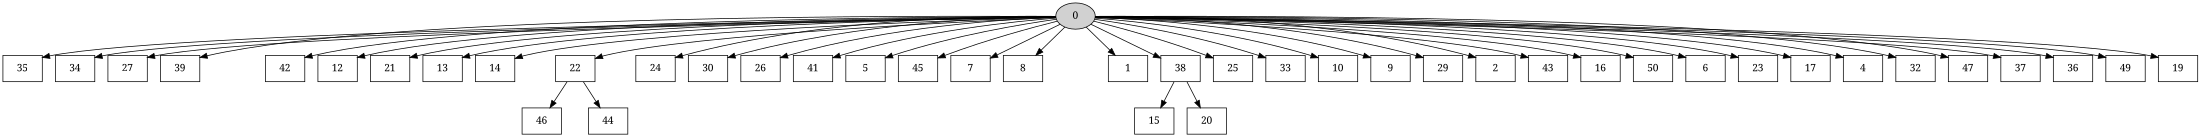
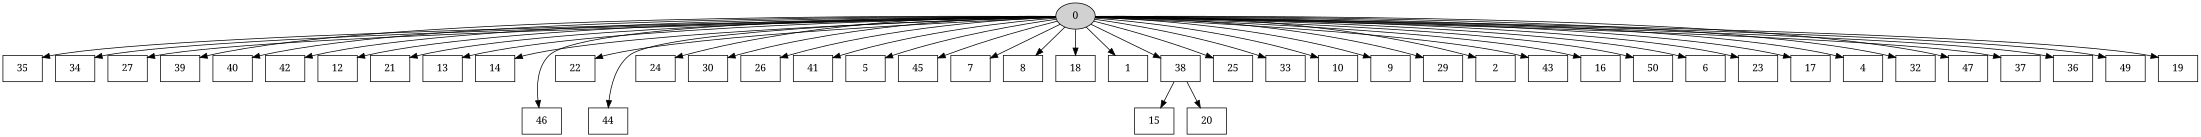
node "40": added
node "18": added
edge "22" -> "46": now "0" -> "46"
edge "22" -> "44": now "0" -> "44"
